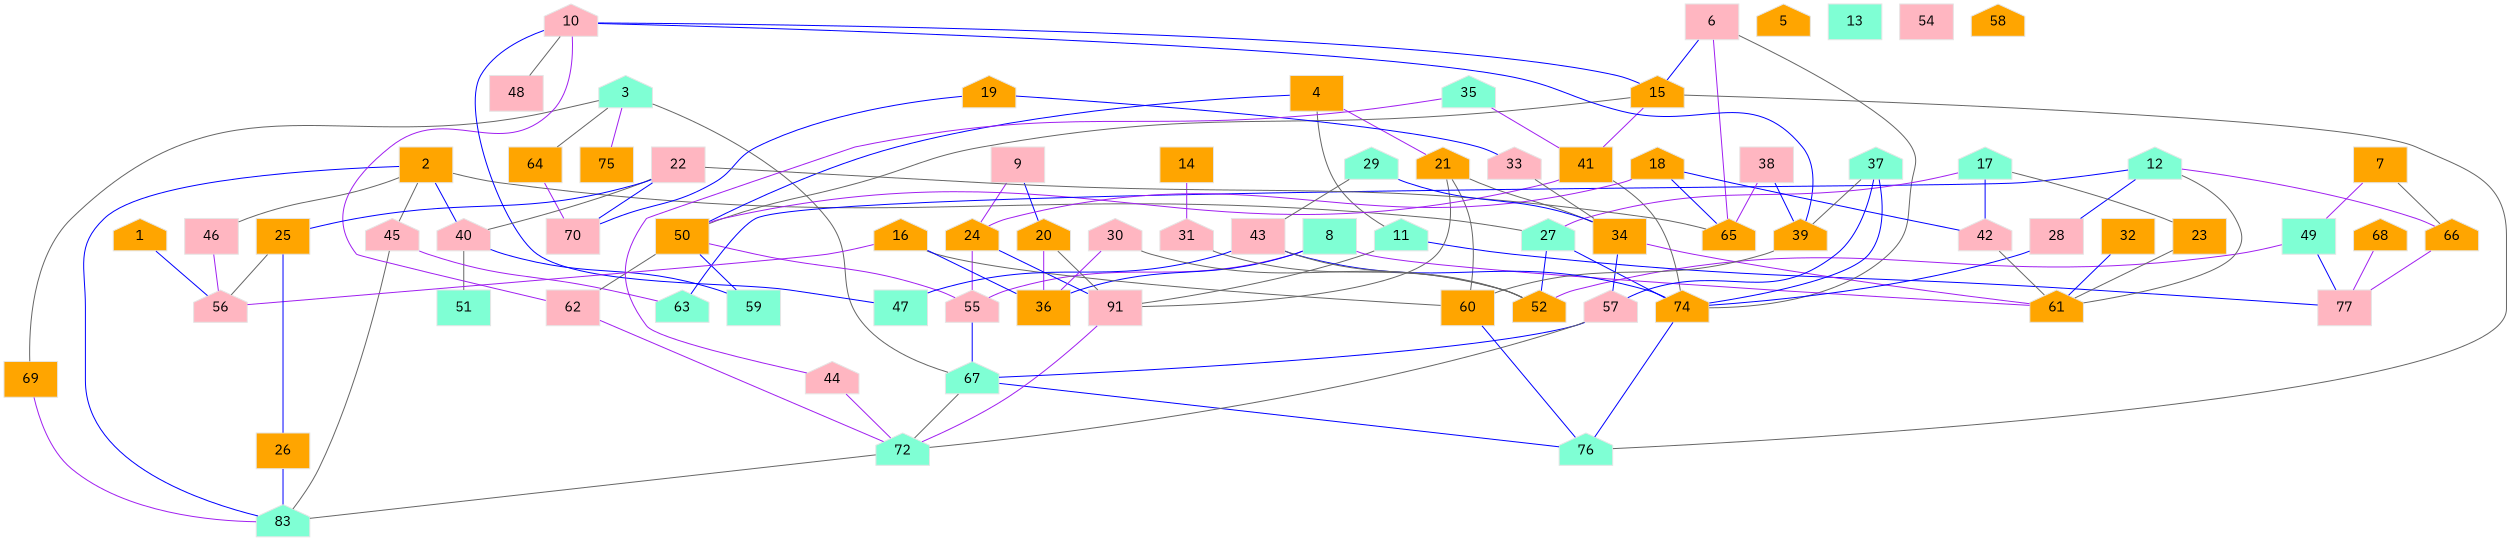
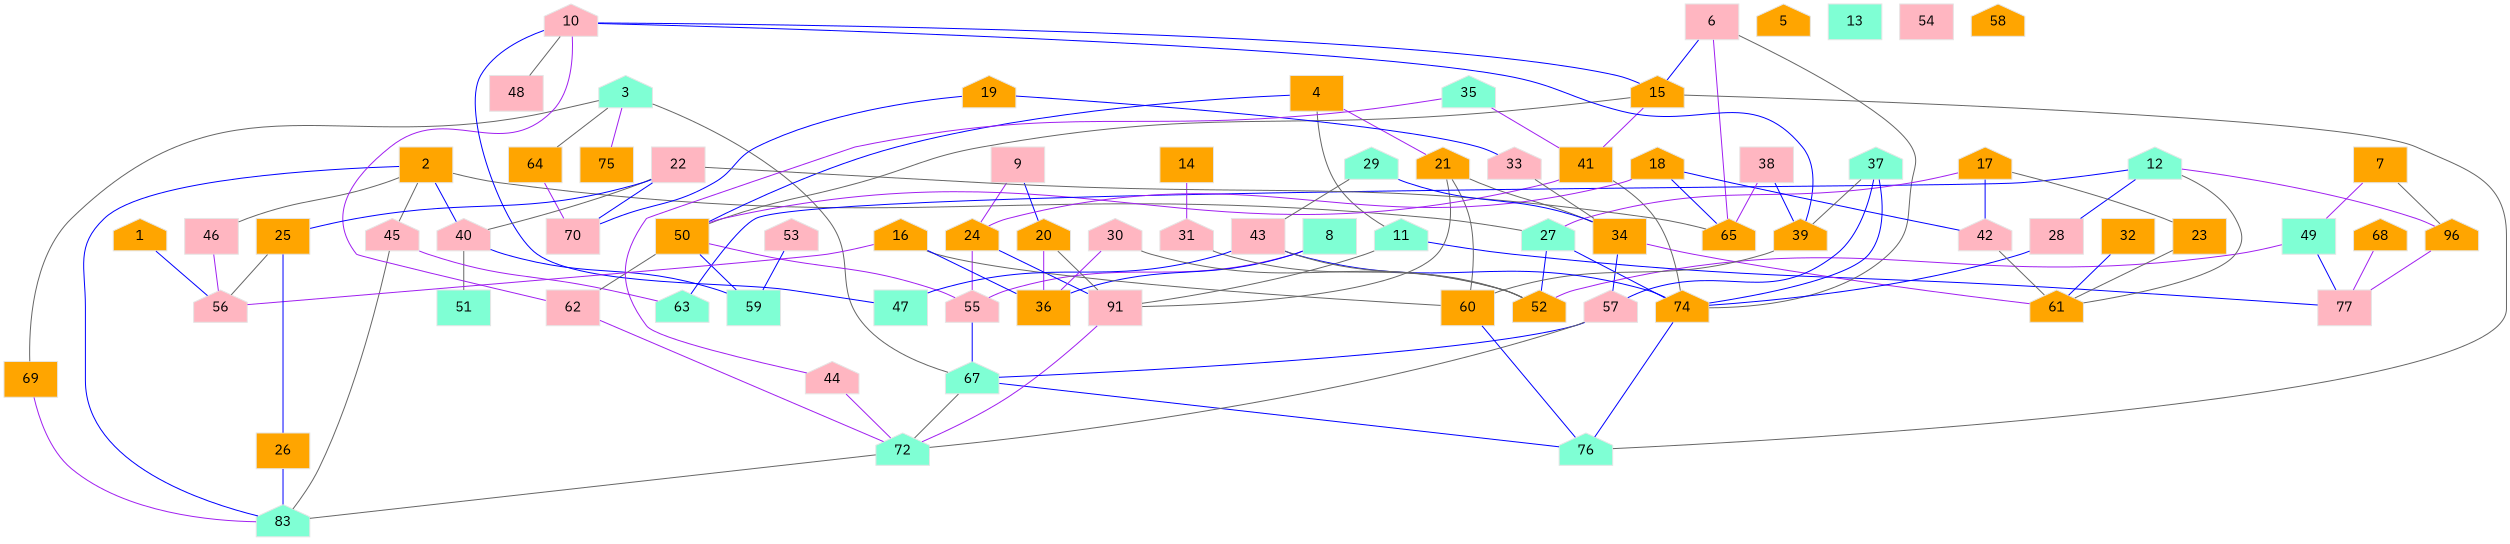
node "17": fillcolor aquamarine -> orange
node "53": added
node "66": label "66" -> "96"
edge "8" -- "61": removed
